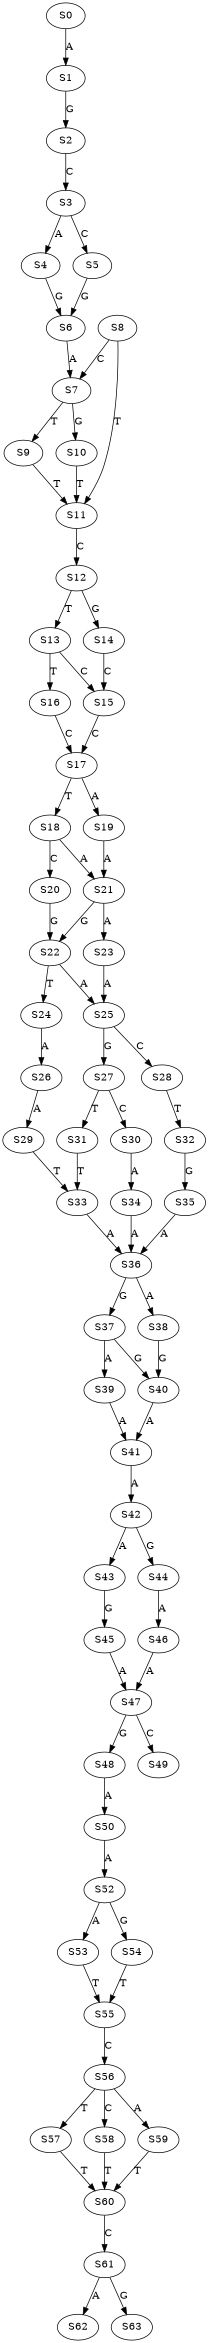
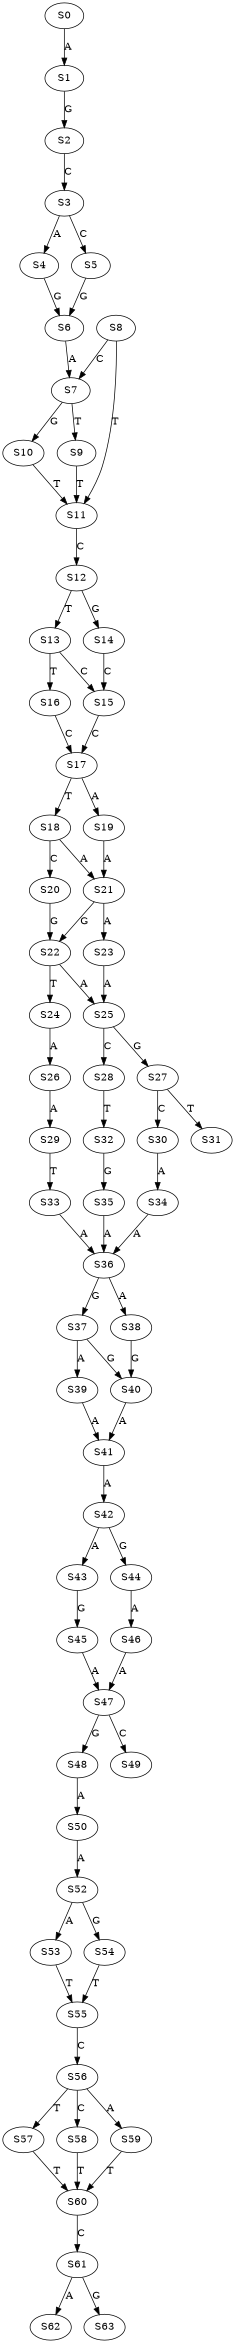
edge "S31" -> "S33": removed, label "T"
